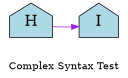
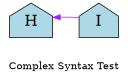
edge "H" -> "I": reversed
